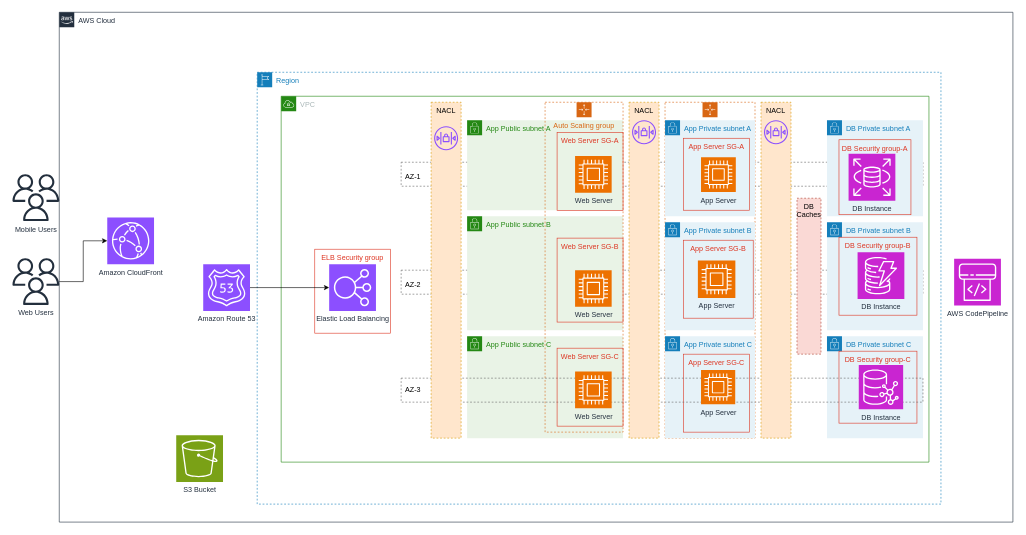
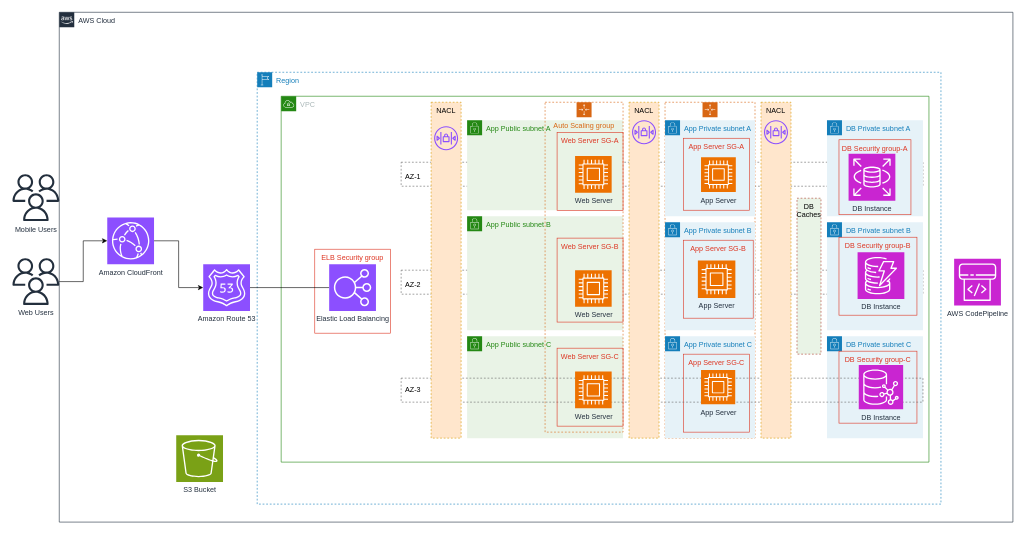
edge "Amazon CloudFront" -> "Amazon Route 53": added
node "DB Caches": fillcolor #fad9d5 -> #e9f3e6
edge "Amazon Route 53" -> "Elastic Load Balancing": arrowhead classic -> none
